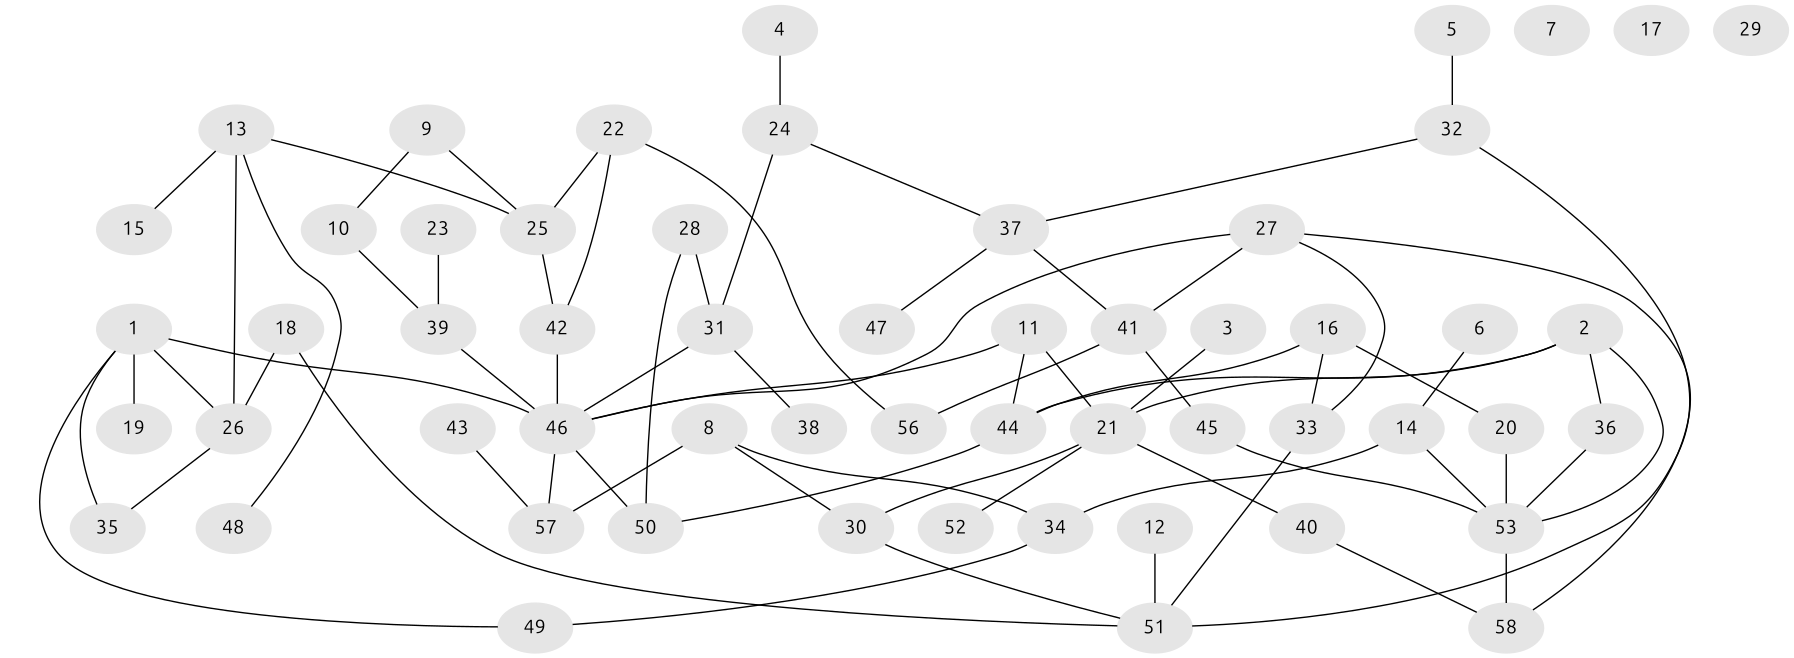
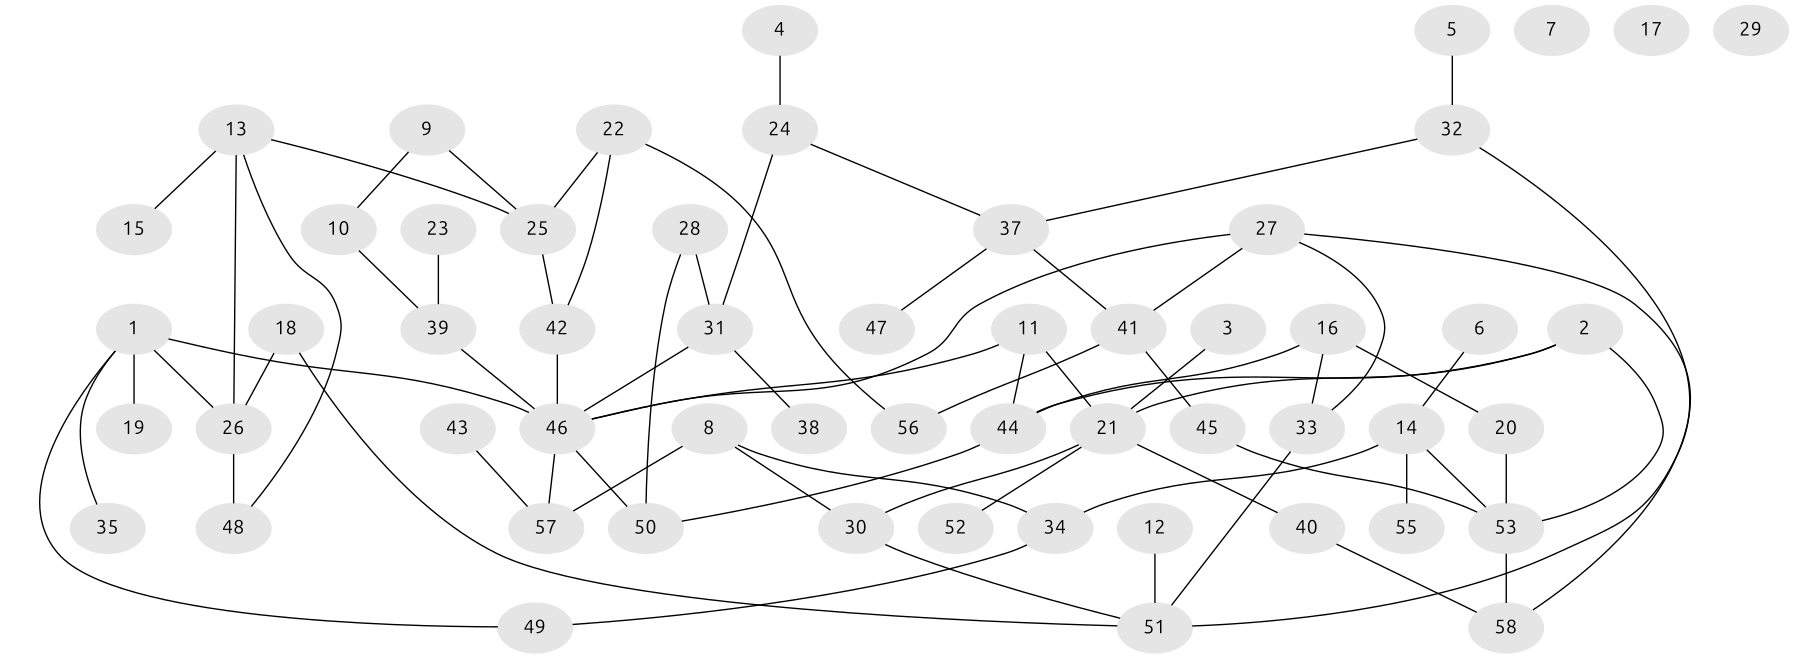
node "36": removed
edge "26" -- "35": now "26" -- "48"
node "55": added
